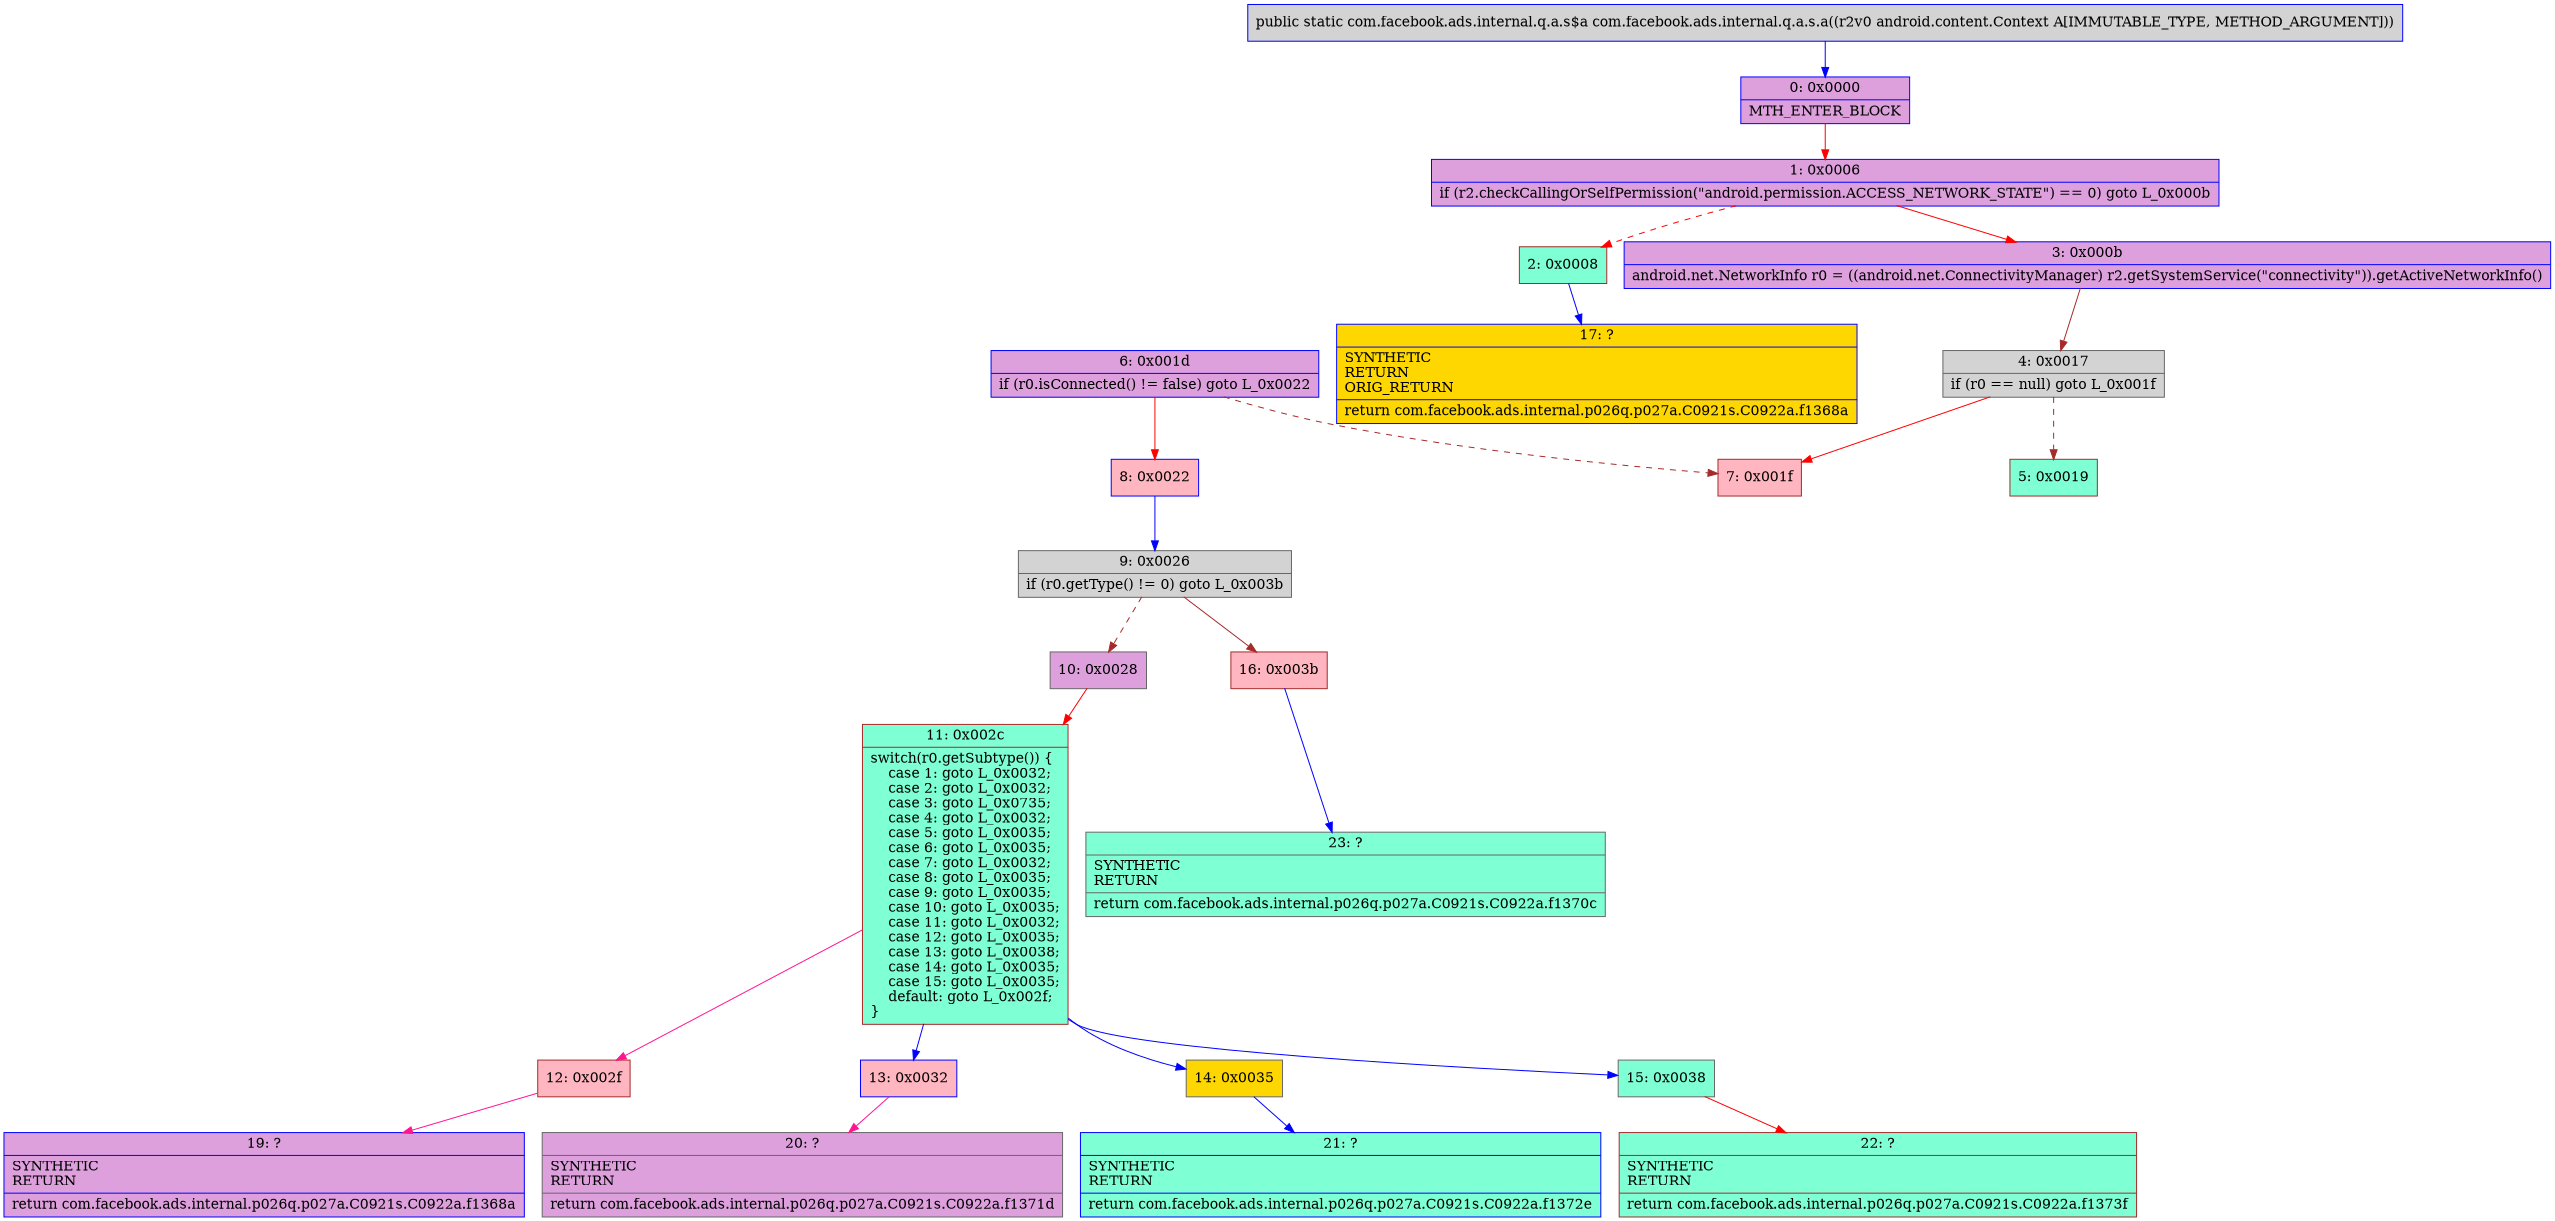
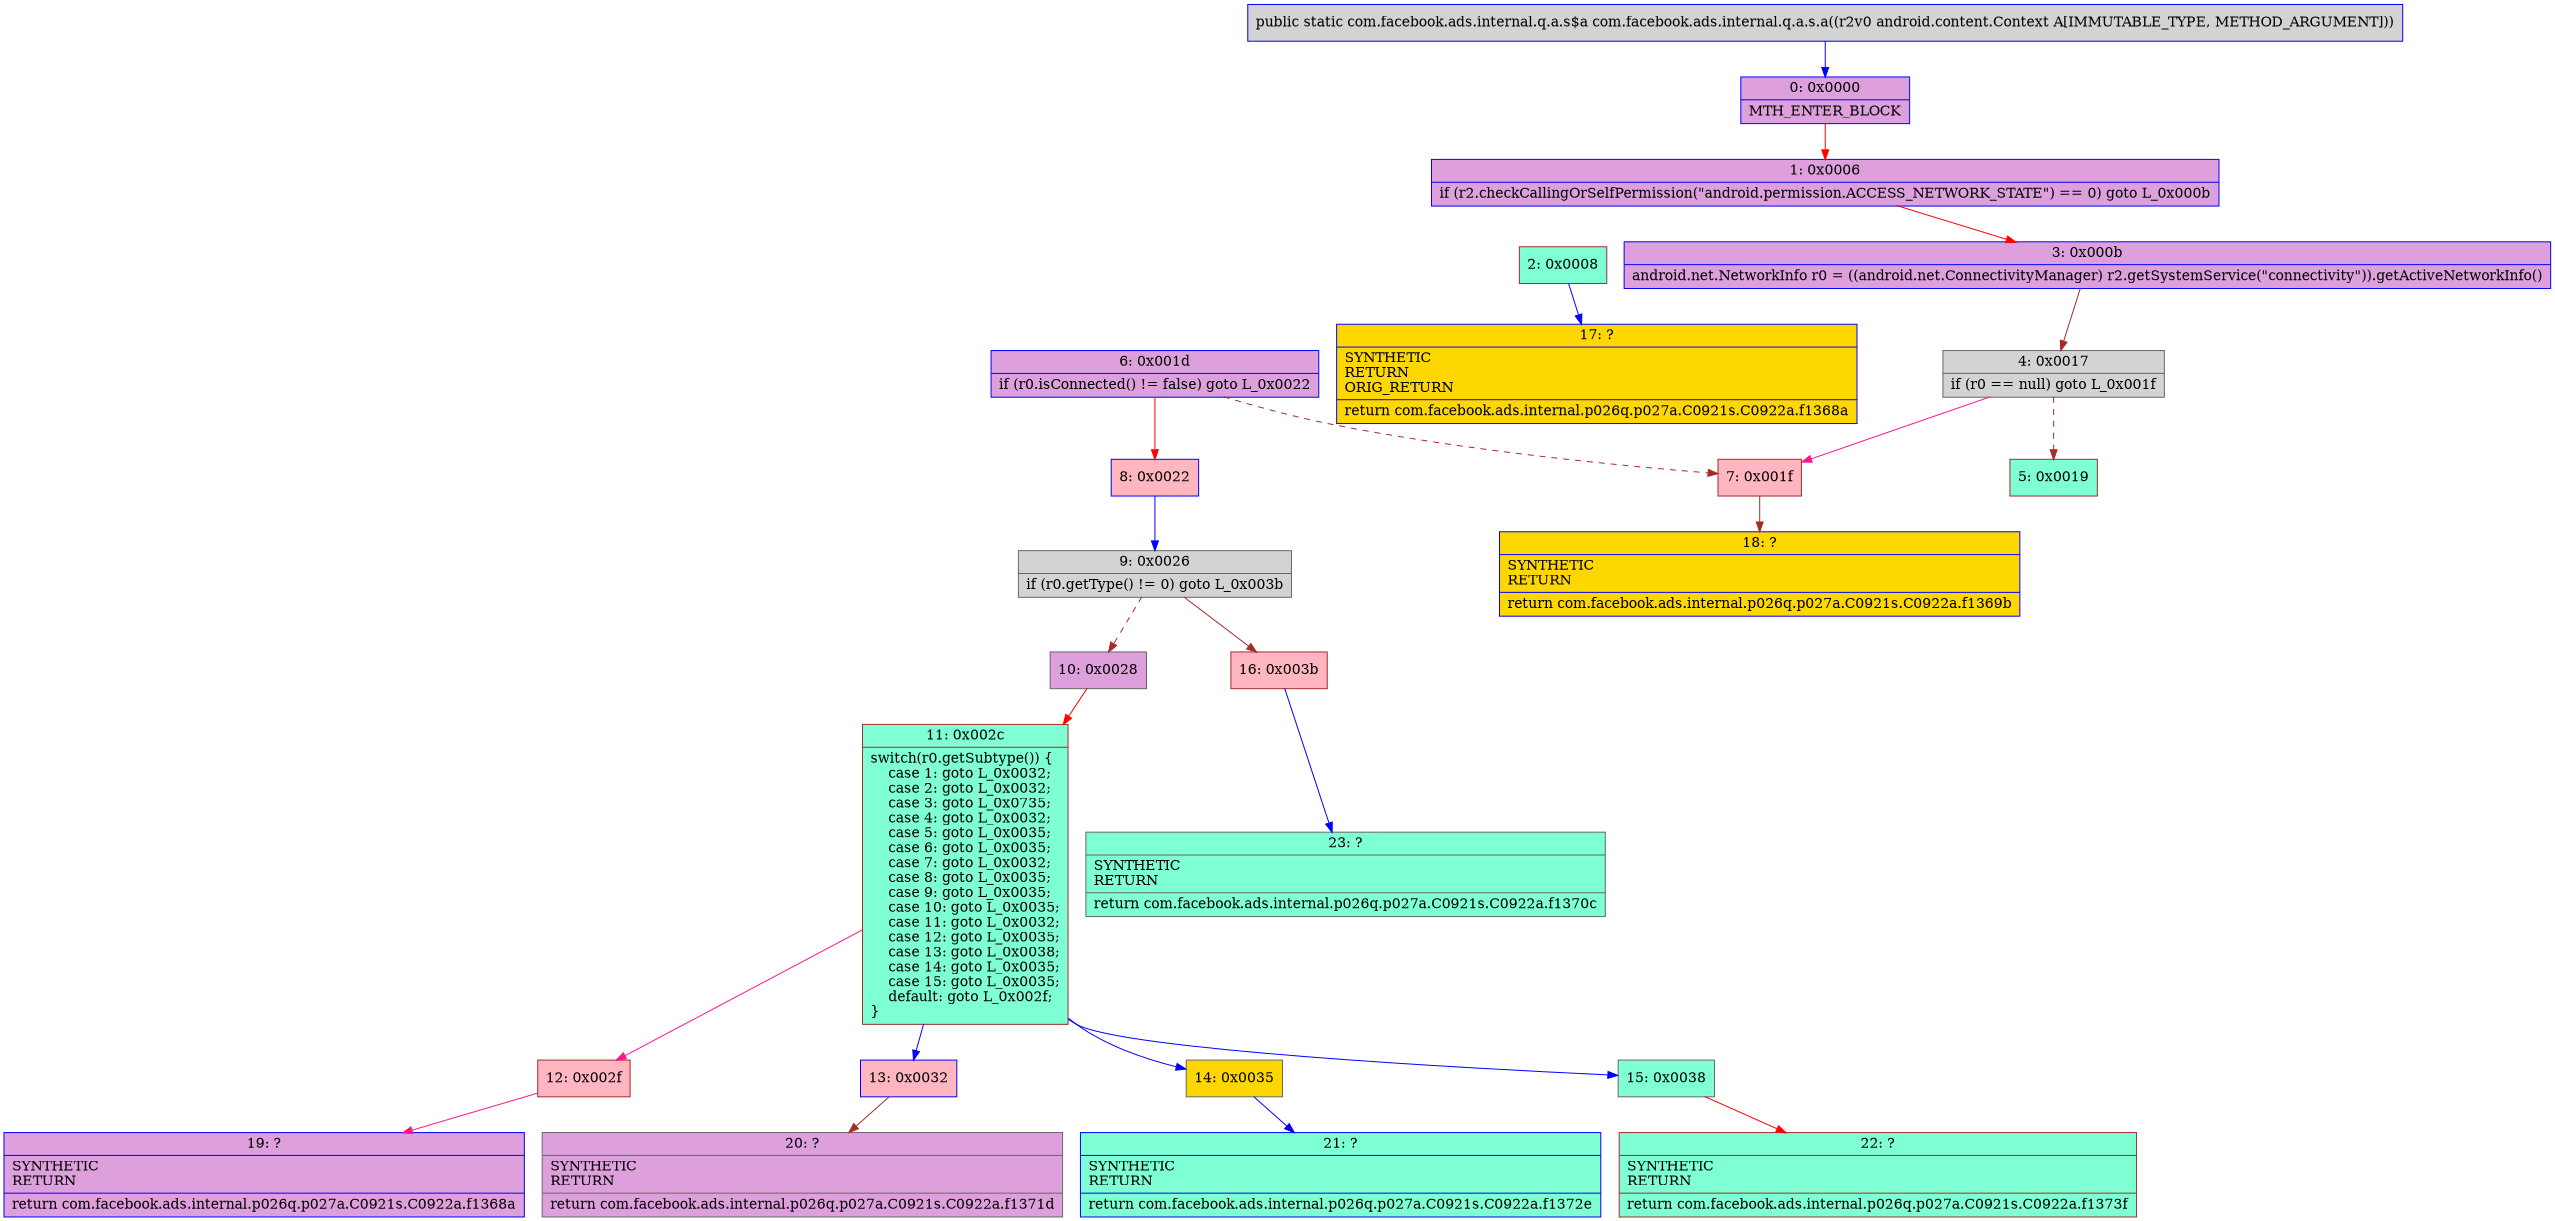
edge "1: 0x0006" -> "2: 0x0008": removed
edge "4: 0x0017" -> "7: 0x001f": color red -> deeppink
node "18: ?": added
edge "13: 0x0032" -> "20: ?": color deeppink -> brown
